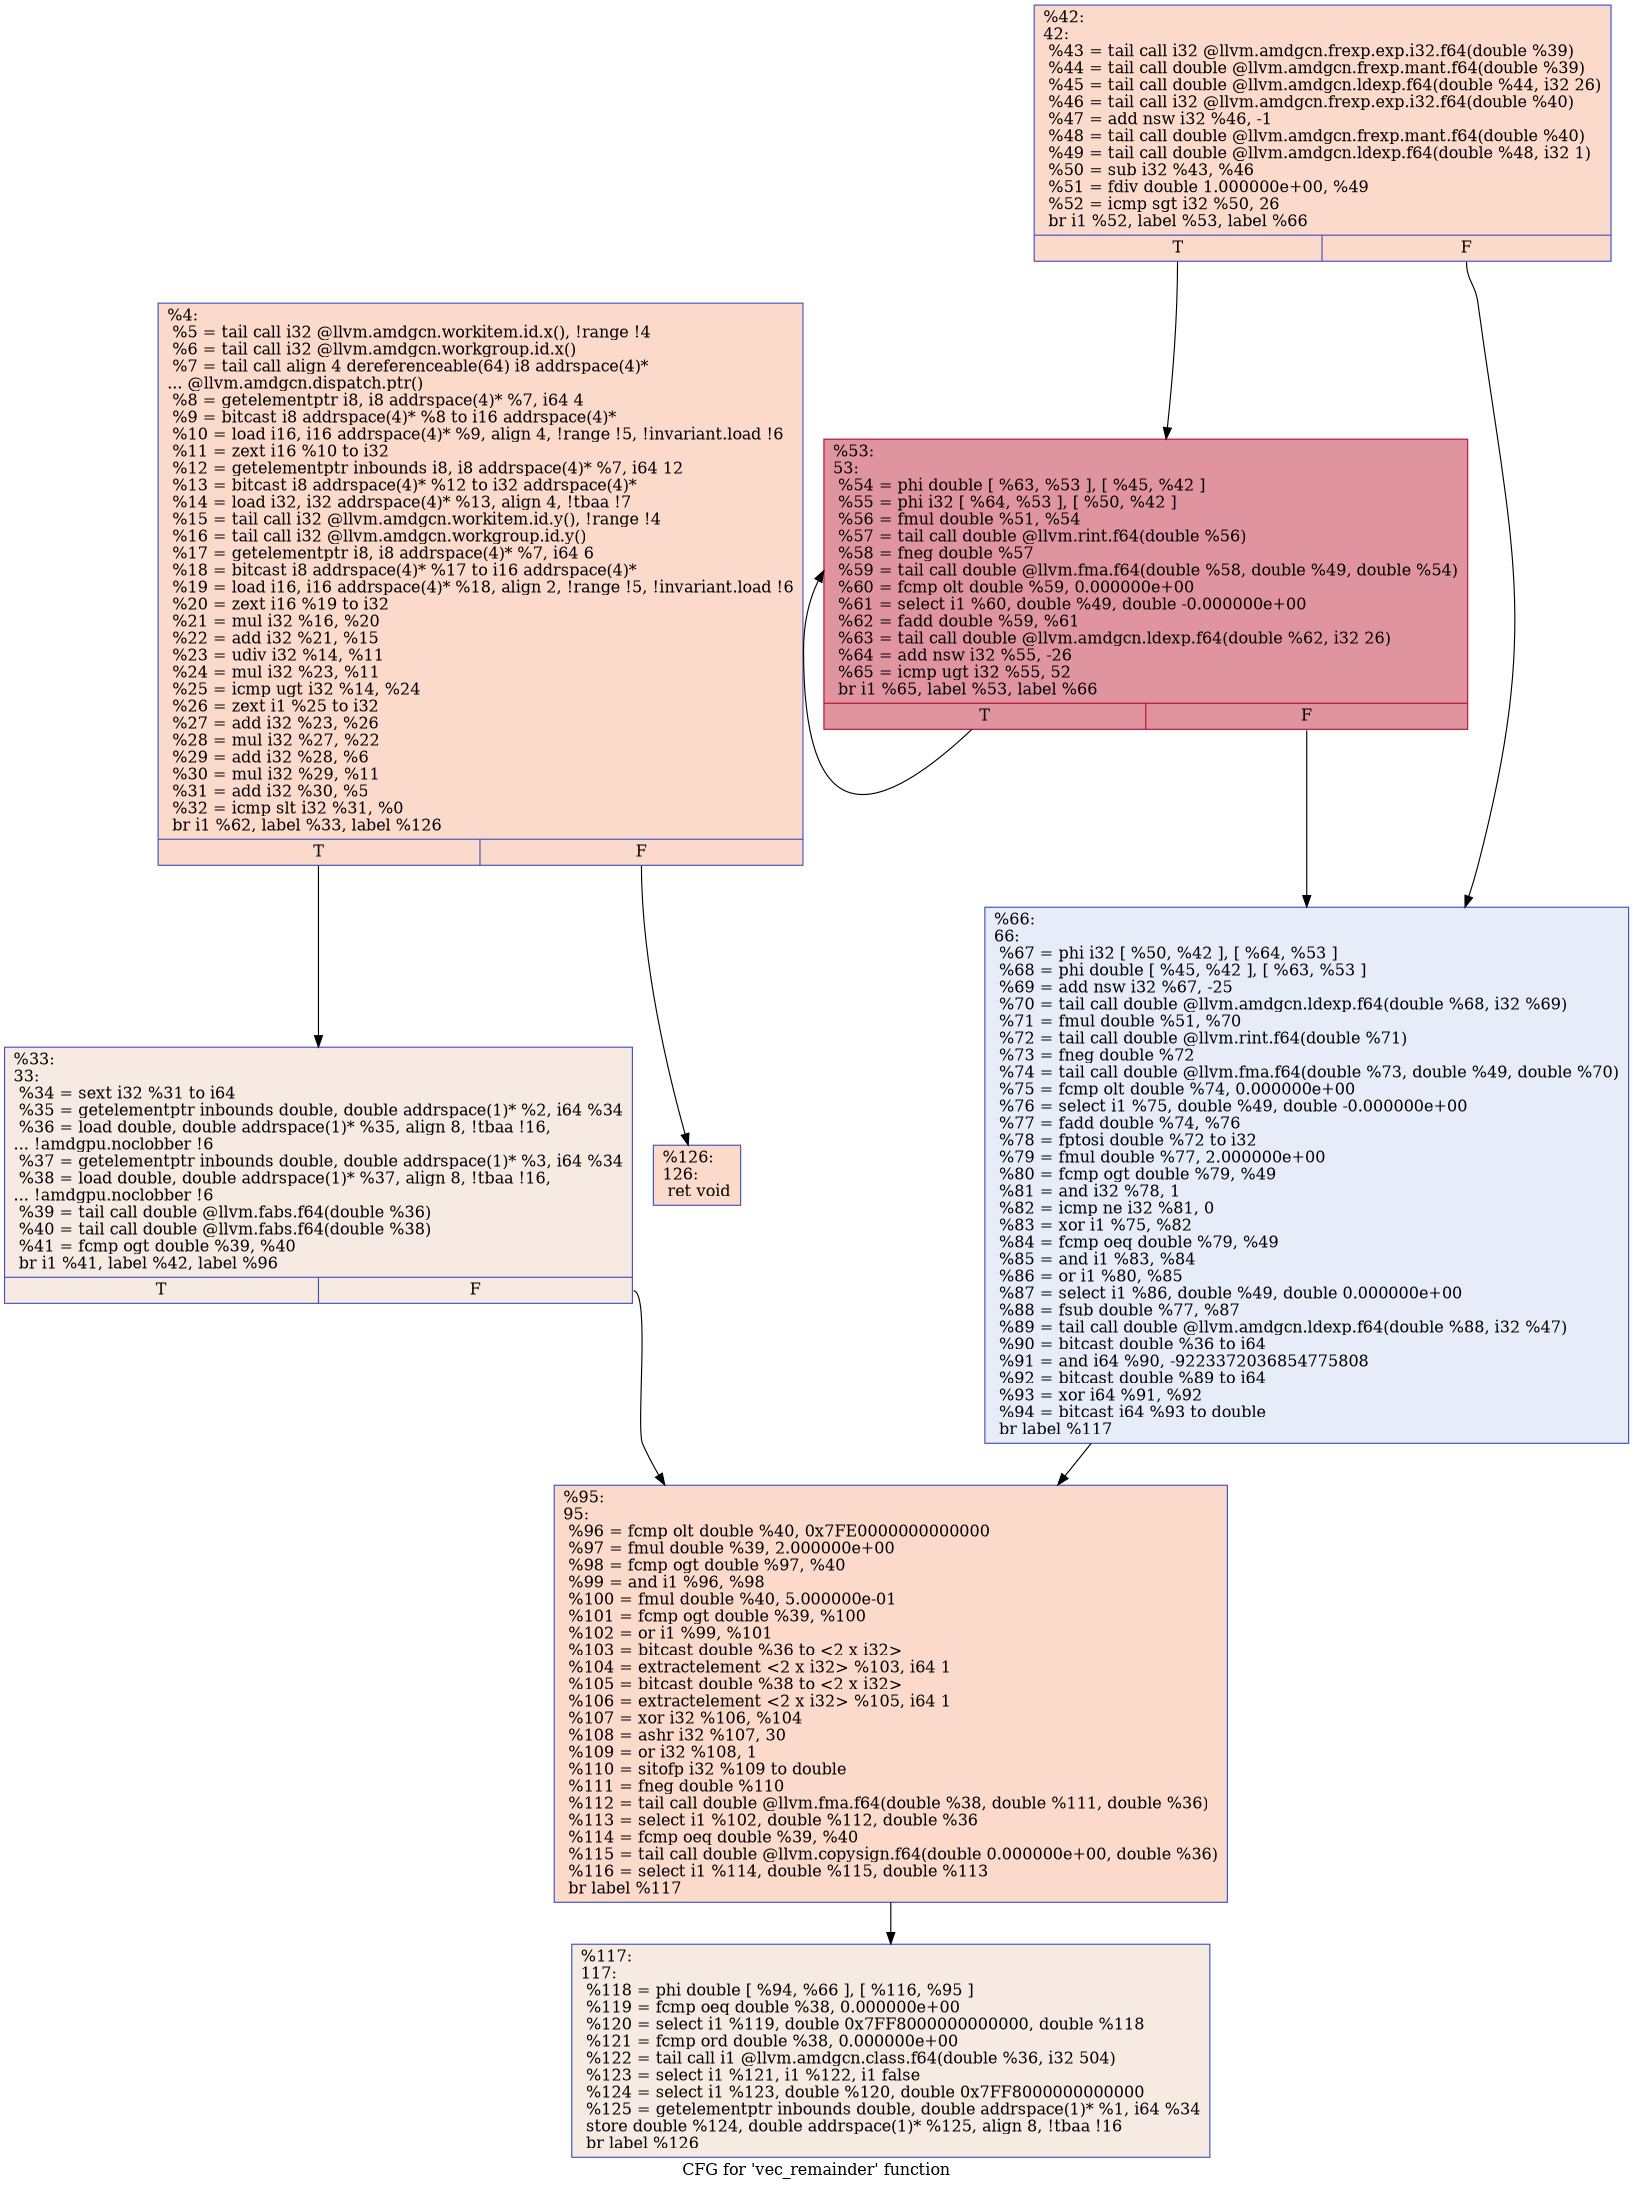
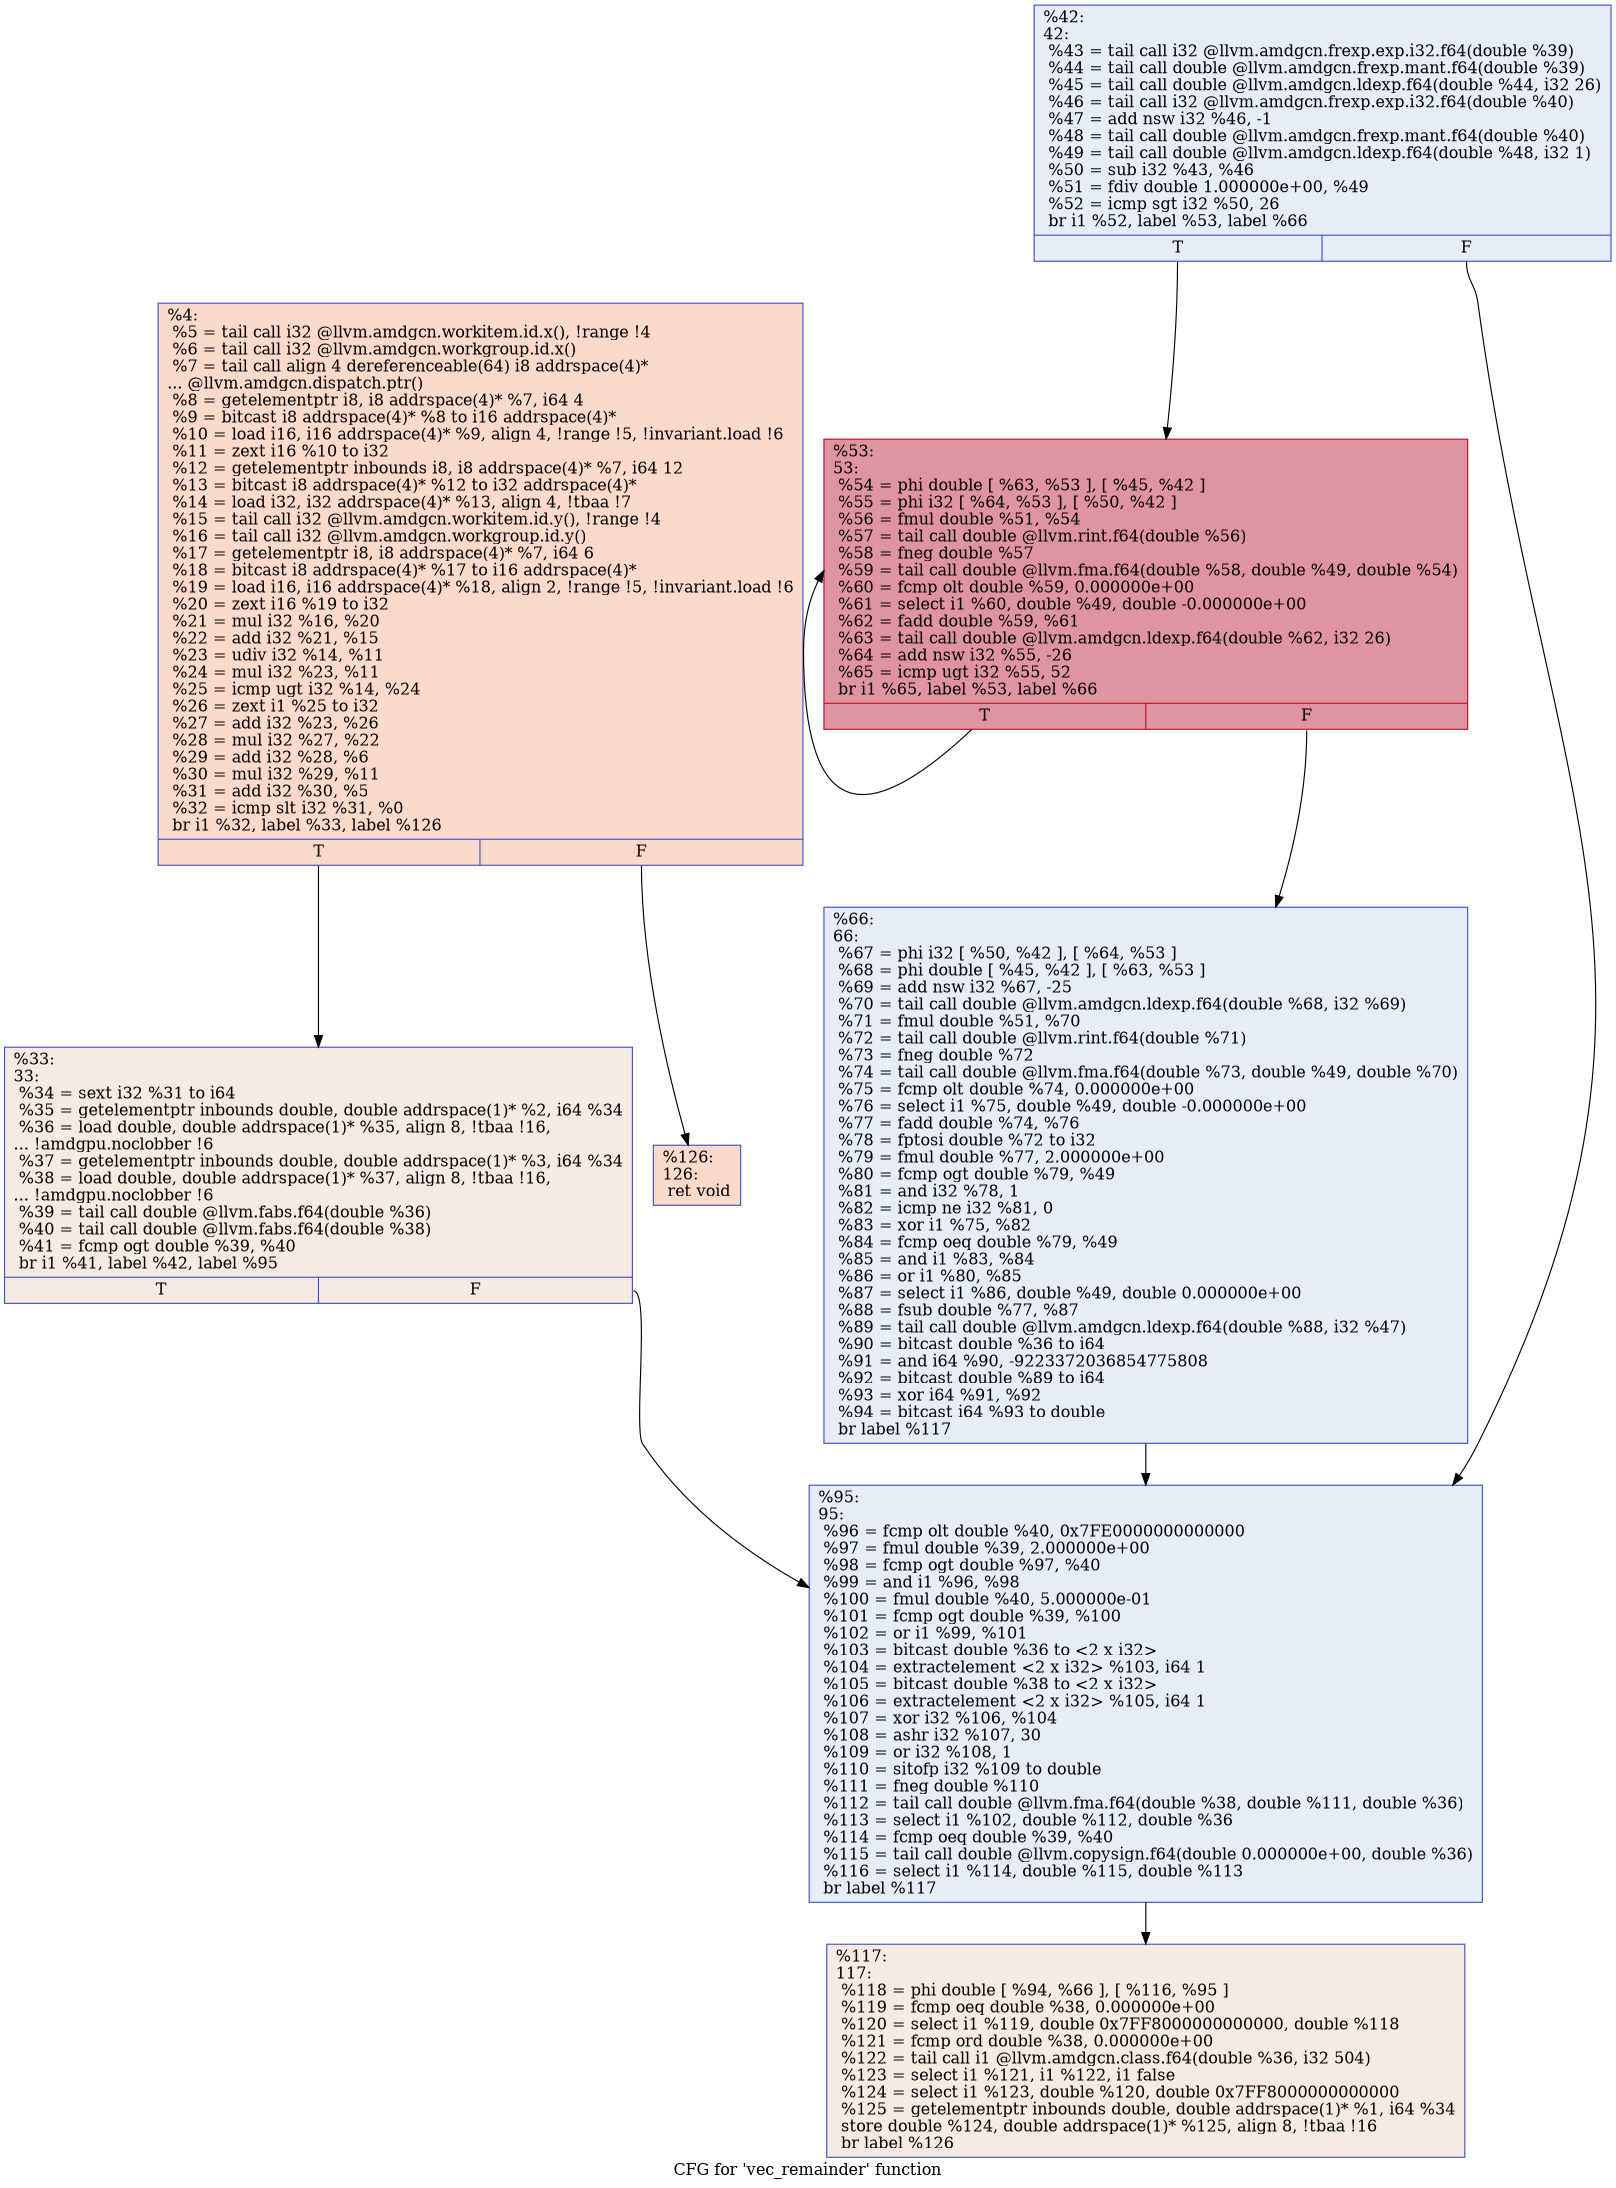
node "%42:": fillcolor #f7a88970 -> #c7d7f070
edge "%42:" -> "%66:": now "%42:" -> "%95:"
node "%4:": text "br i1 %62, label %33, label %126" -> "br i1 %32, label %33, label %126"
node "%33:": text "br i1 %41, label %42, label %96" -> "br i1 %41, label %42, label %95"
node "%95:": fillcolor #f7a88970 -> #c7d7f070
